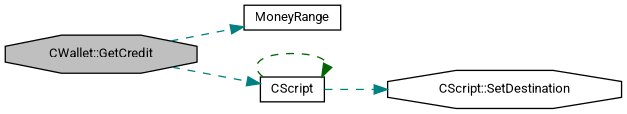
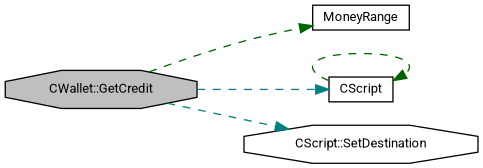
edge "CWallet::GetCredit" -> "MoneyRange": color teal -> darkgreen
edge "CScript" -> "CScript::SetDestination": now "CWallet::GetCredit" -> "CScript::SetDestination"
